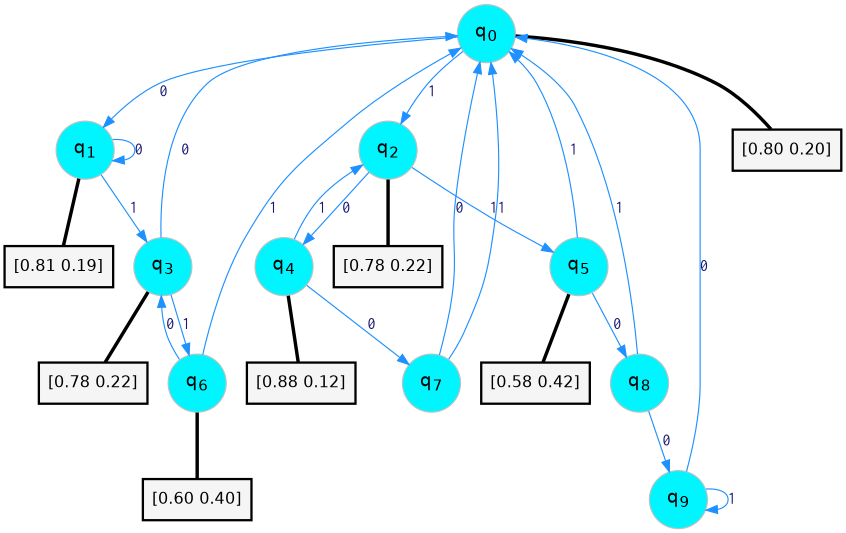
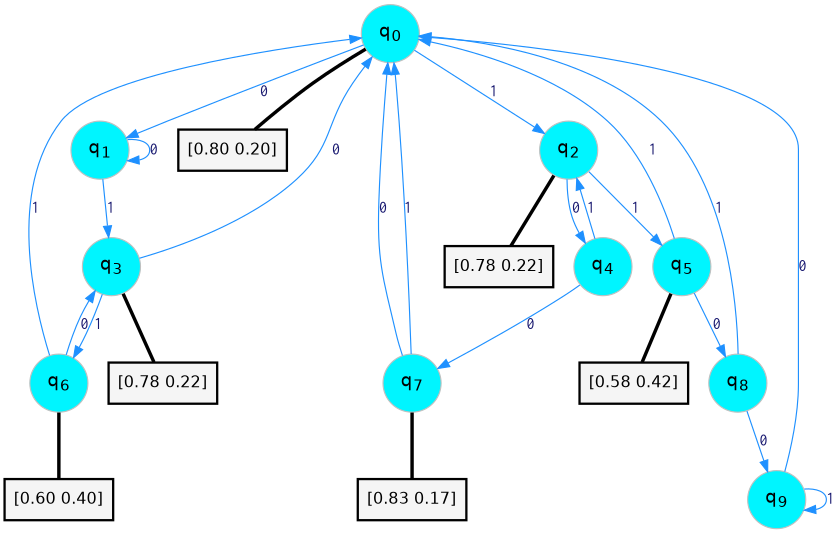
node "[0.81 0.19]": removed
node "[0.88 0.12]": removed
node "[0.83 0.17]": added
